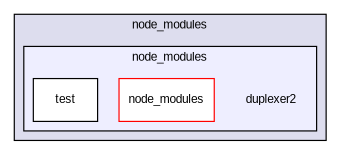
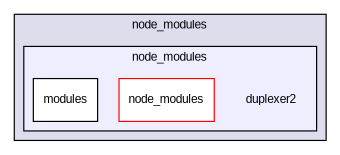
node "test": label "test" -> "modules"
